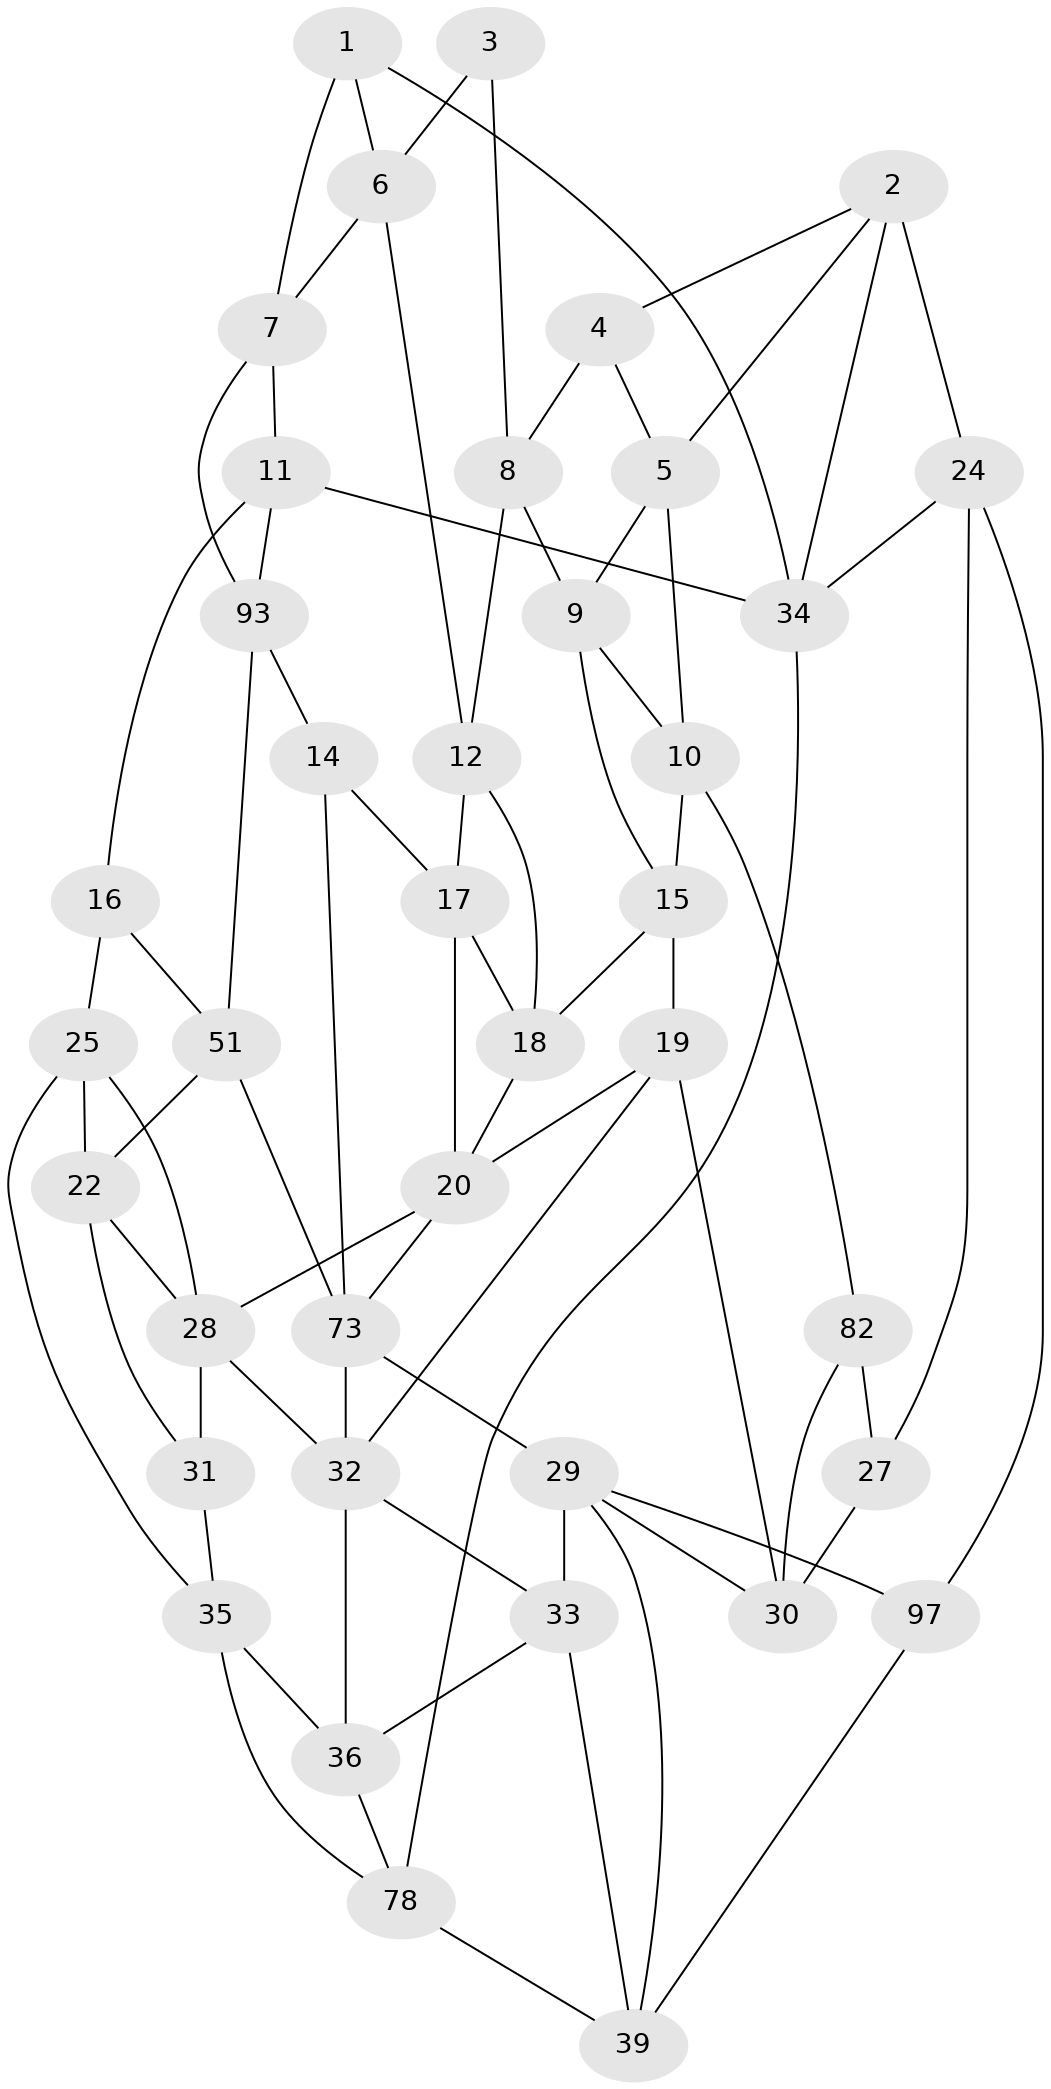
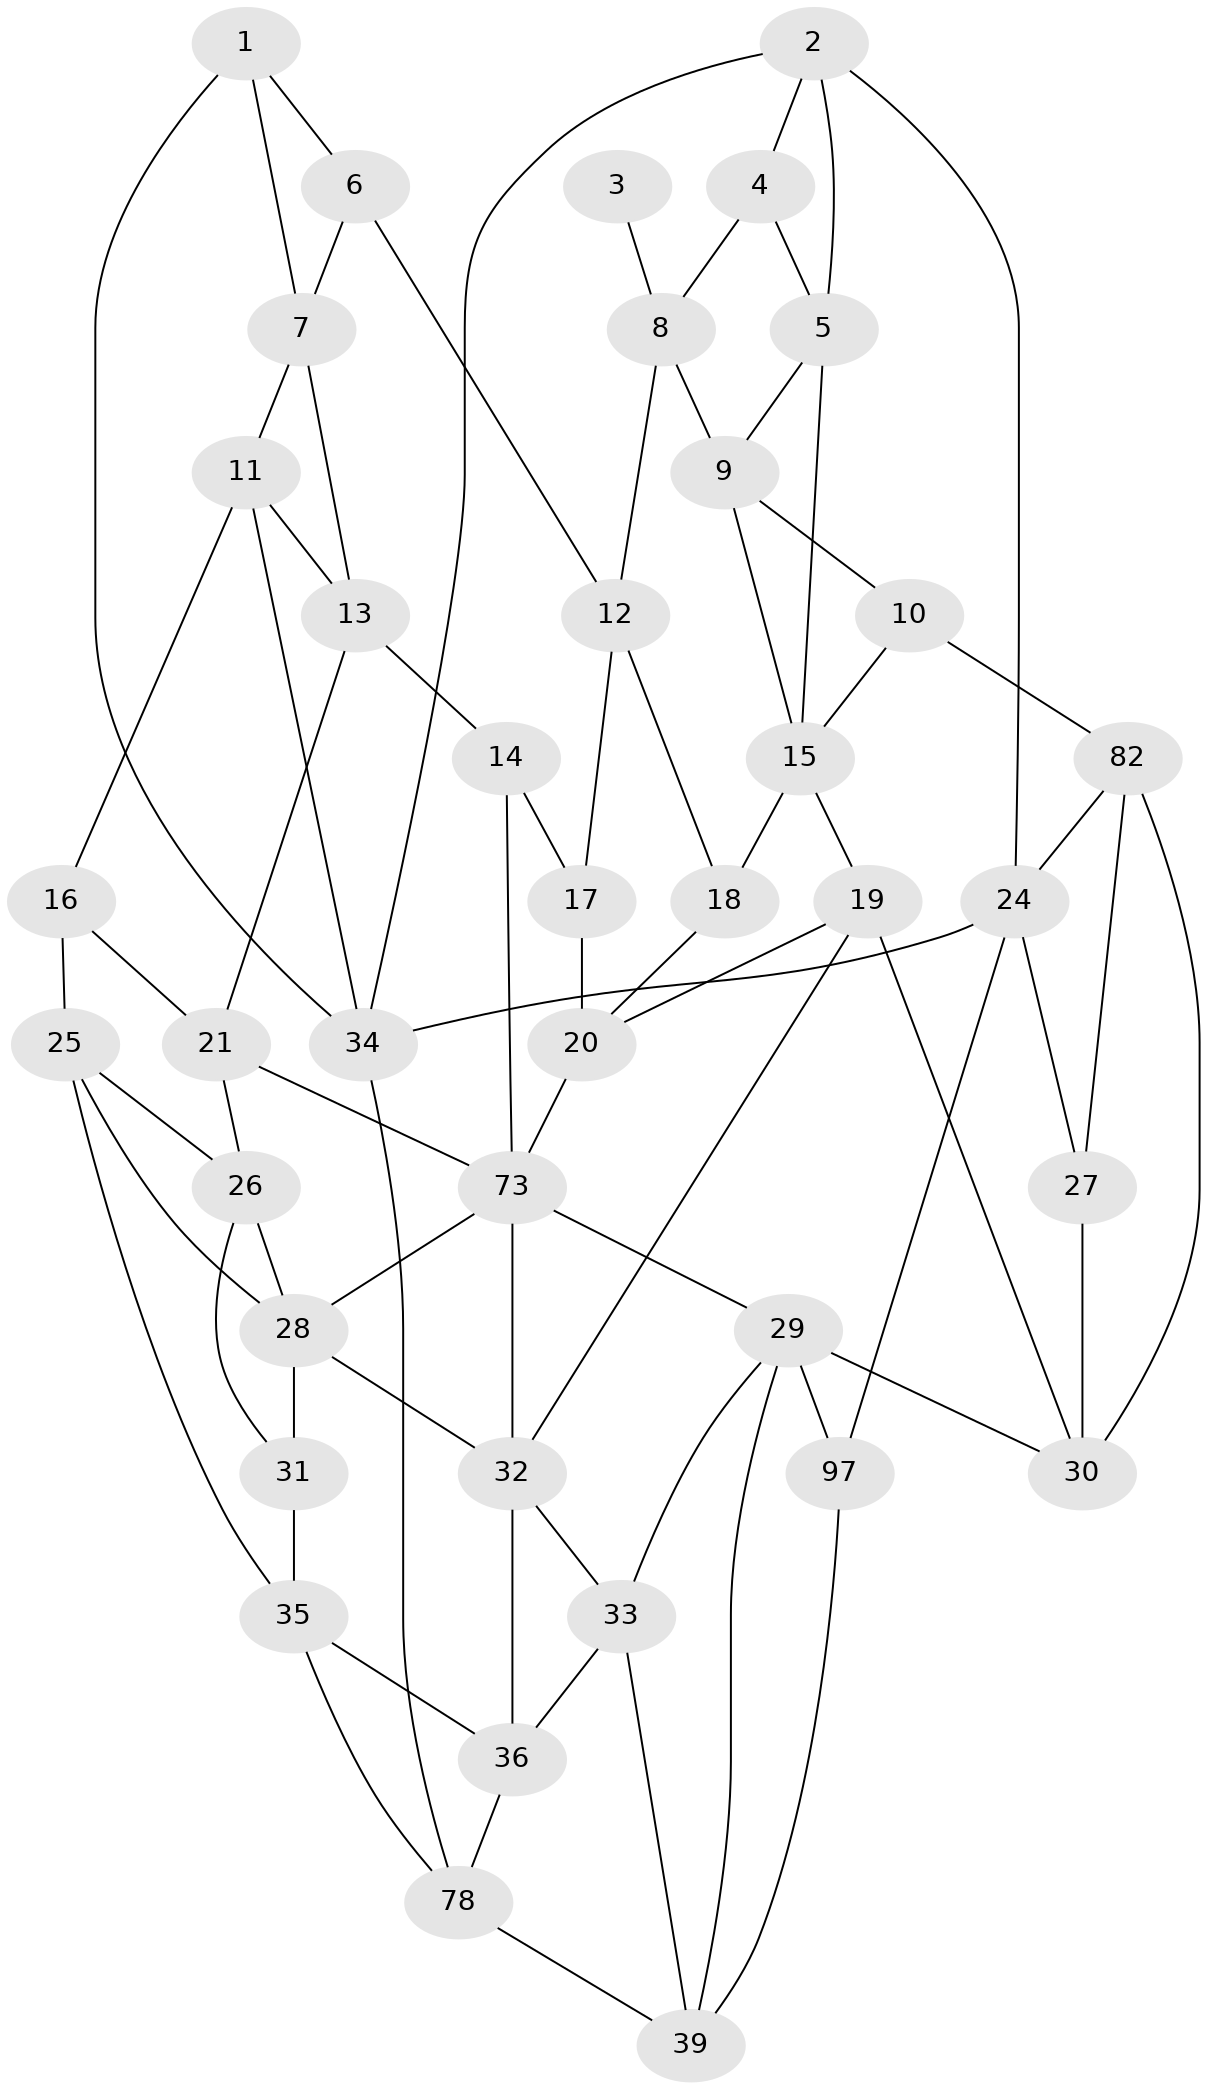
edge "3" -- "6": removed
node "93": label "93" -> "13"
edge "5" -- "10": now "5" -- "15"
edge "82" -- "24": added
edge "17" -- "18": removed
node "51": label "51" -> "21"
node "22": label "22" -> "26"
edge "20" -- "28": now "73" -- "28"
